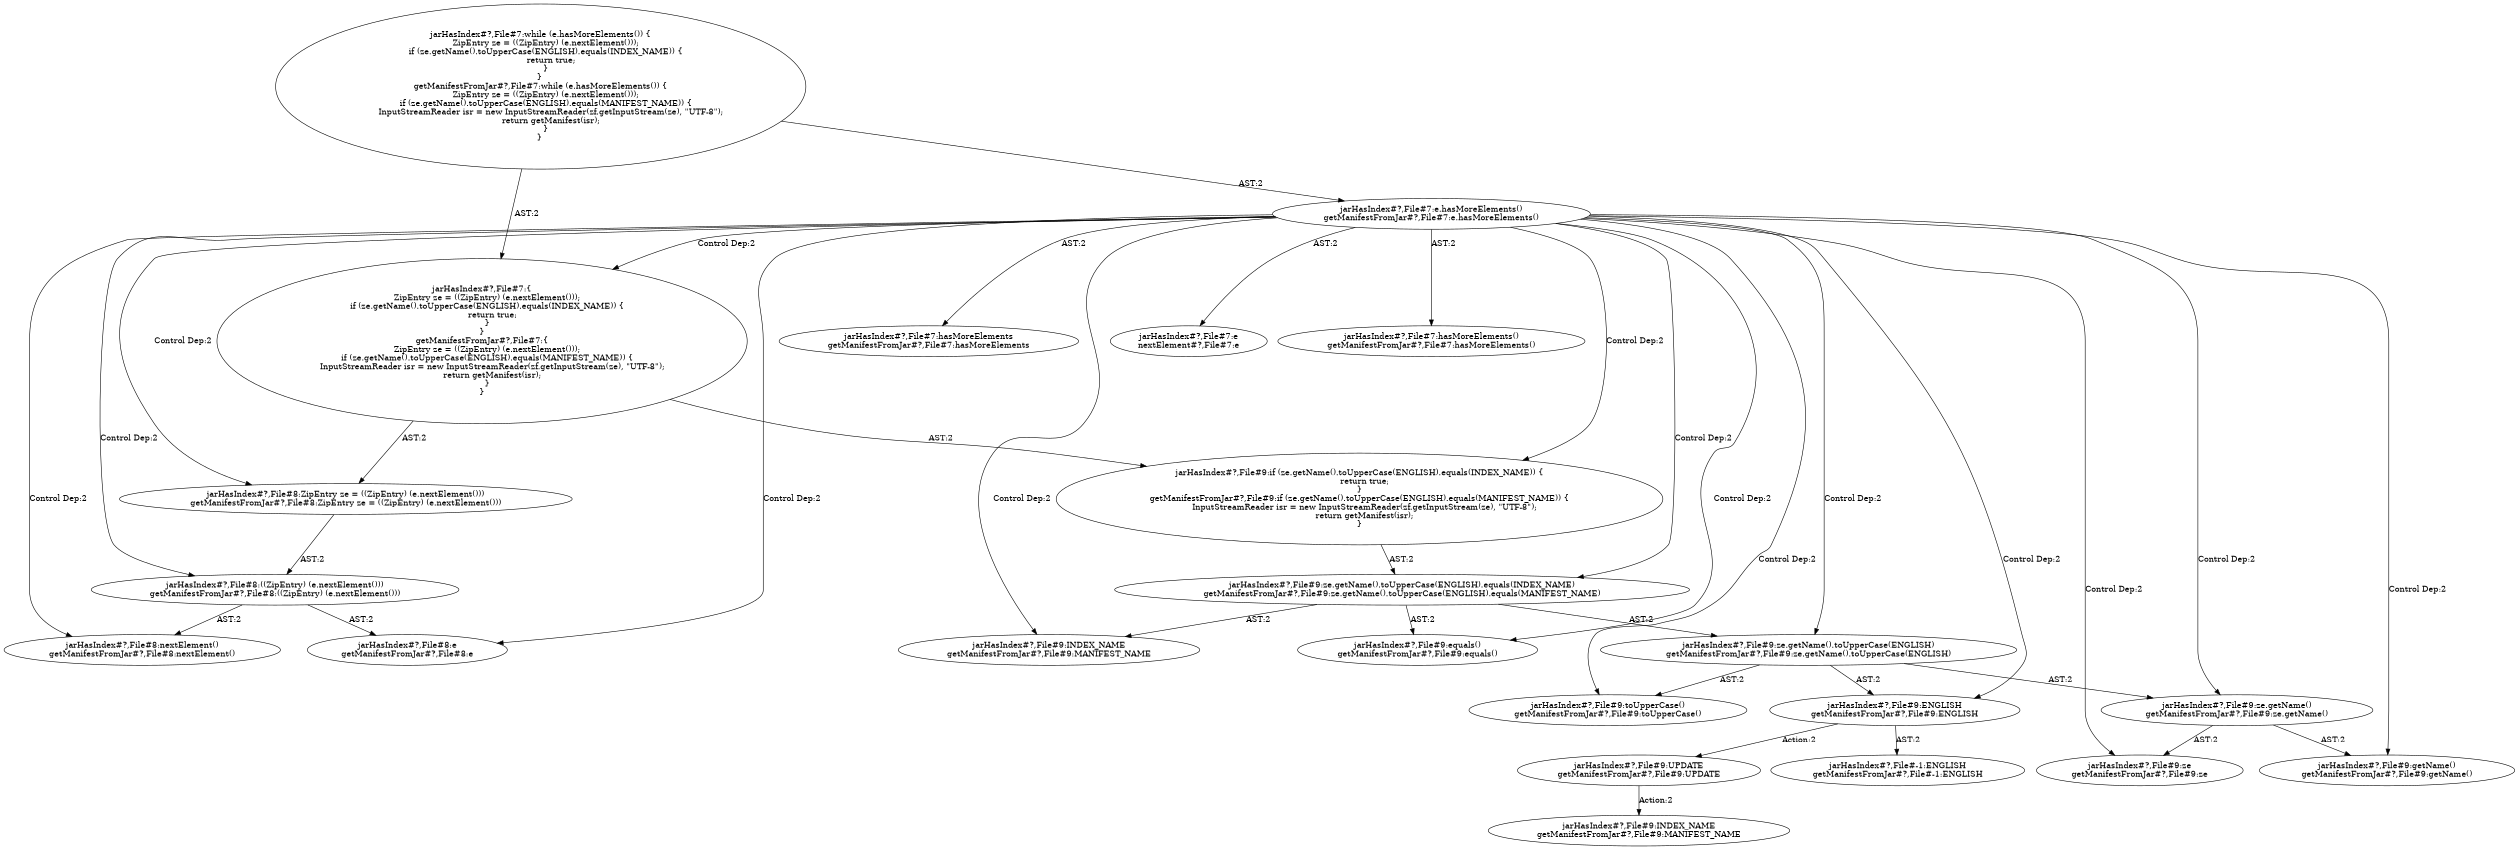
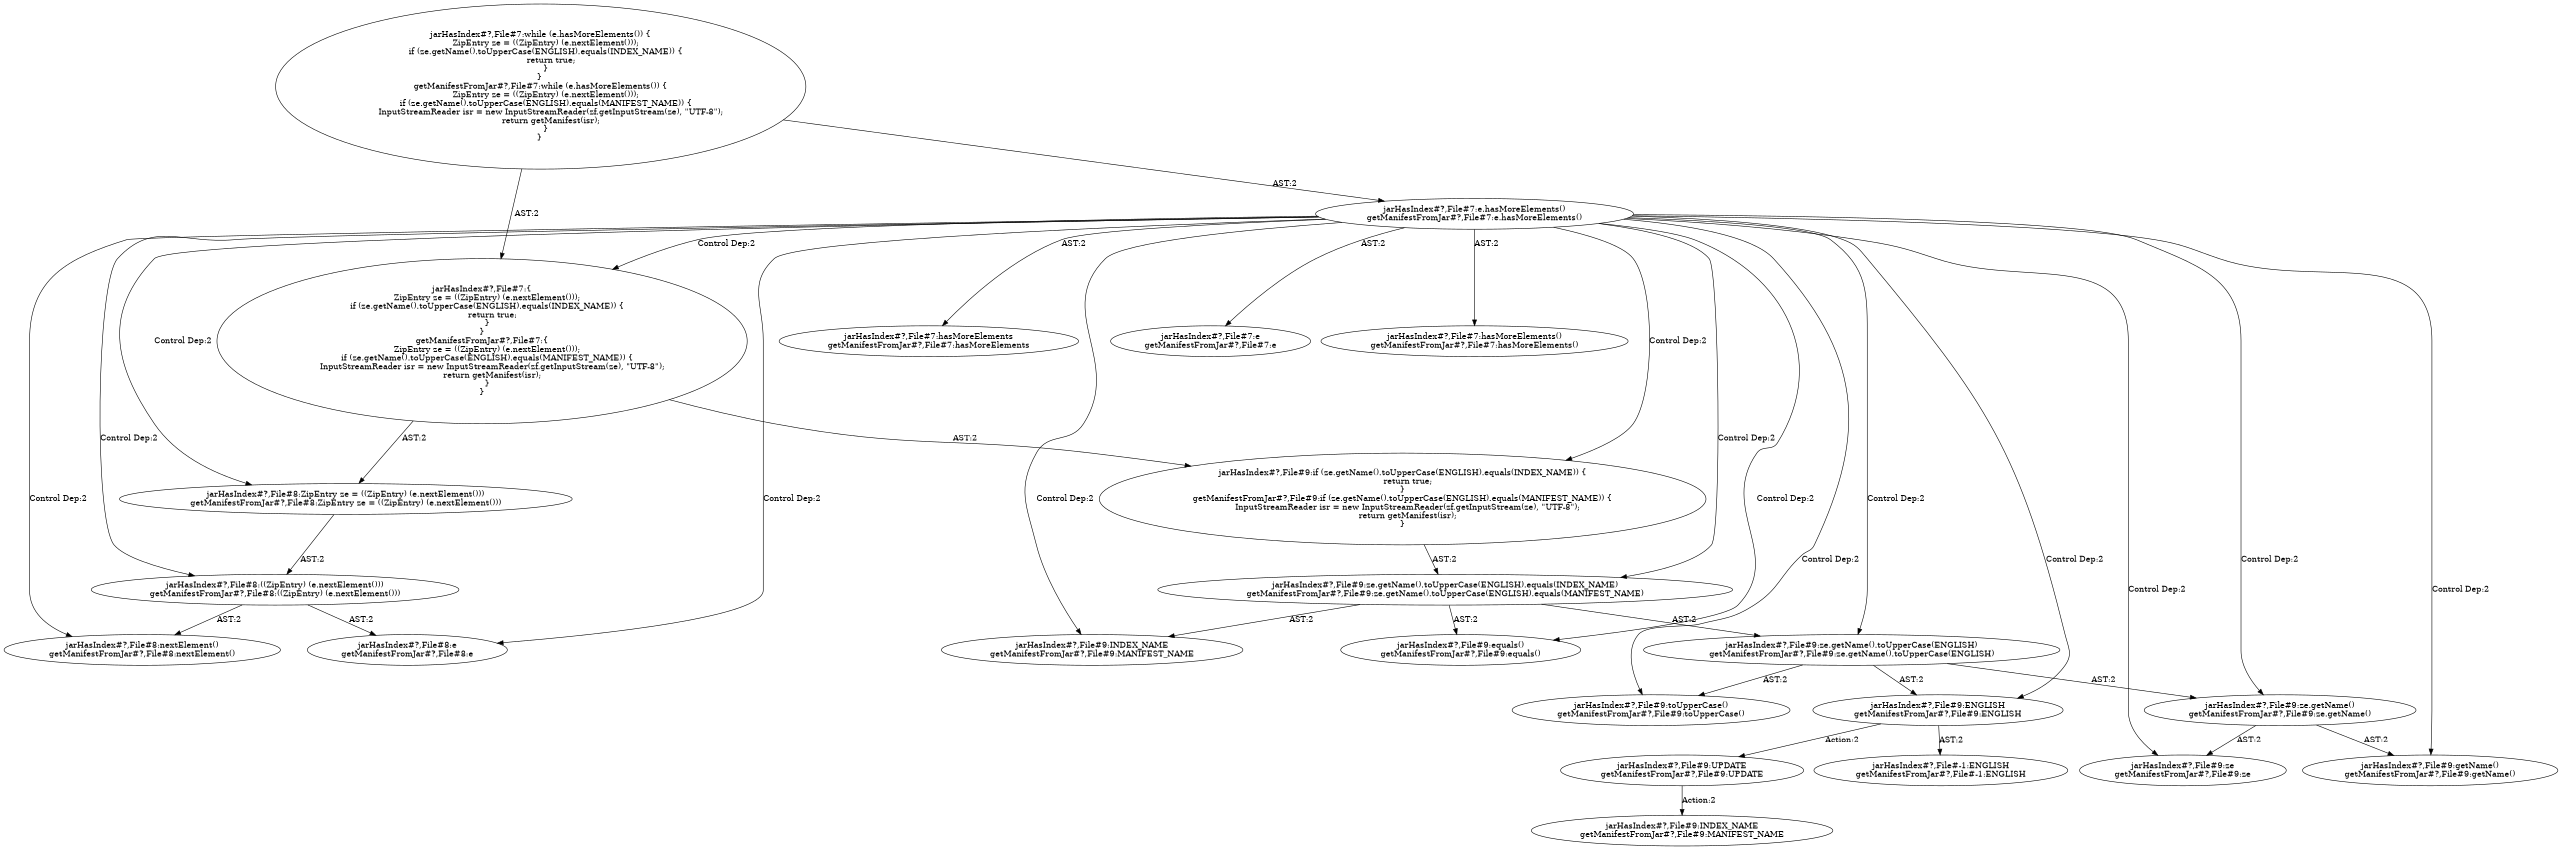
node "jarHasIndex#?,File#7:e nextElement#?,File#7:e": label "jarHasIndex#?,File#7:e nextElement#?,File#7:e" -> "jarHasIndex#?,File#7:e getManifestFromJar#?,File#7:e"
